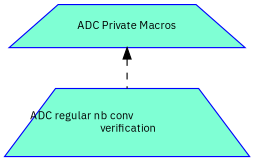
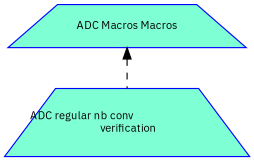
node "ADC Private Macros": label "ADC Private Macros" -> "ADC Macros Macros"
